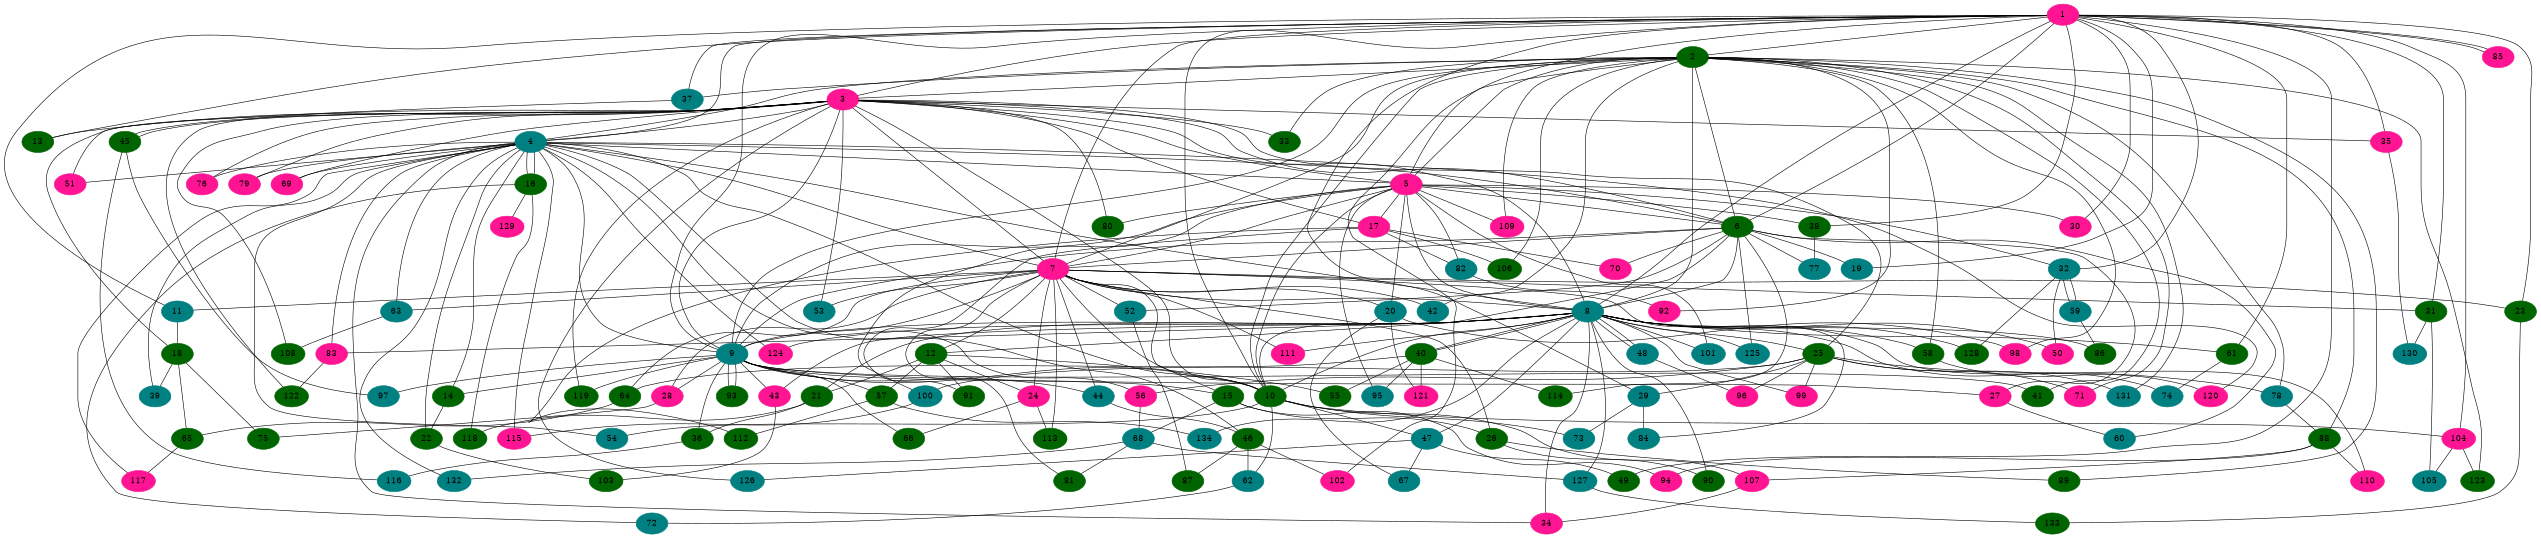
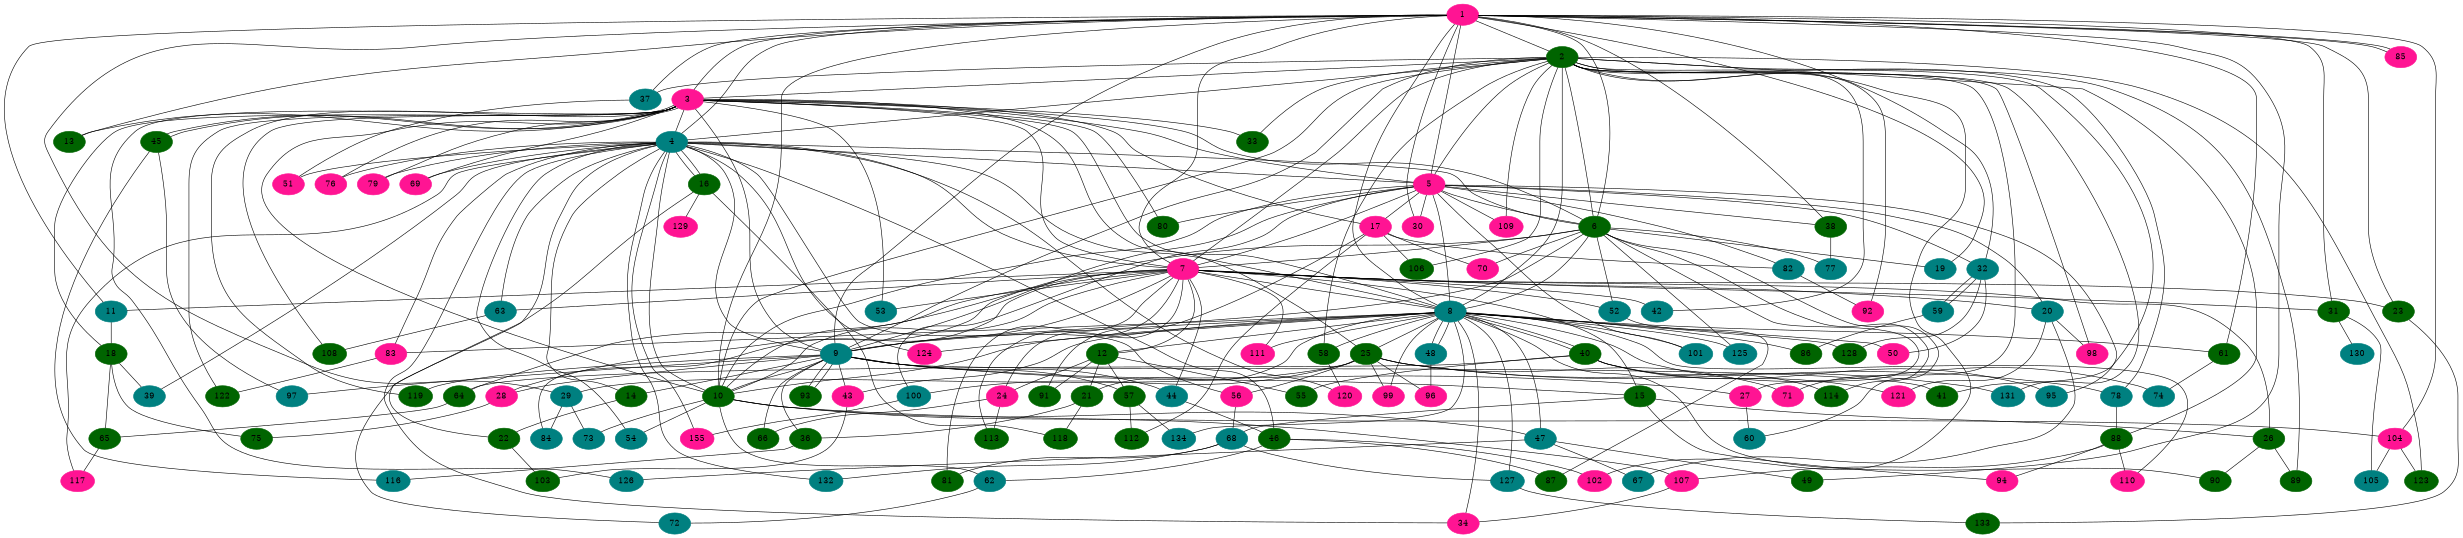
node "35": removed
node "115": label "115" -> "155"
